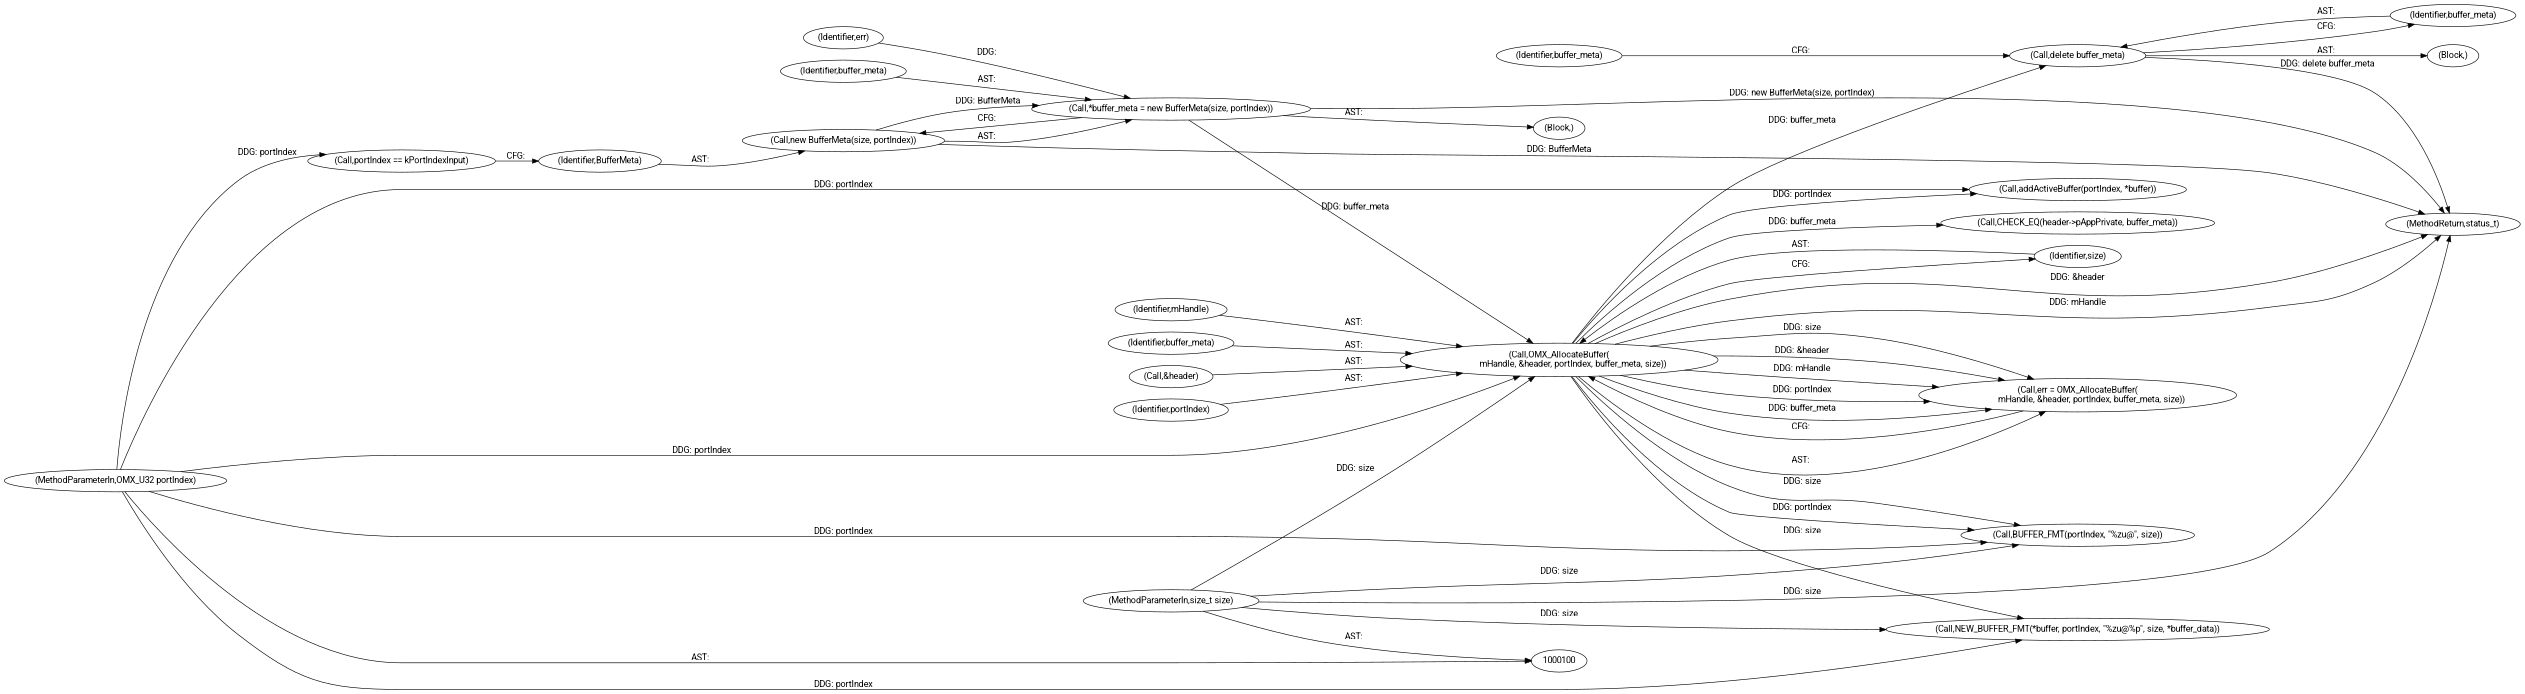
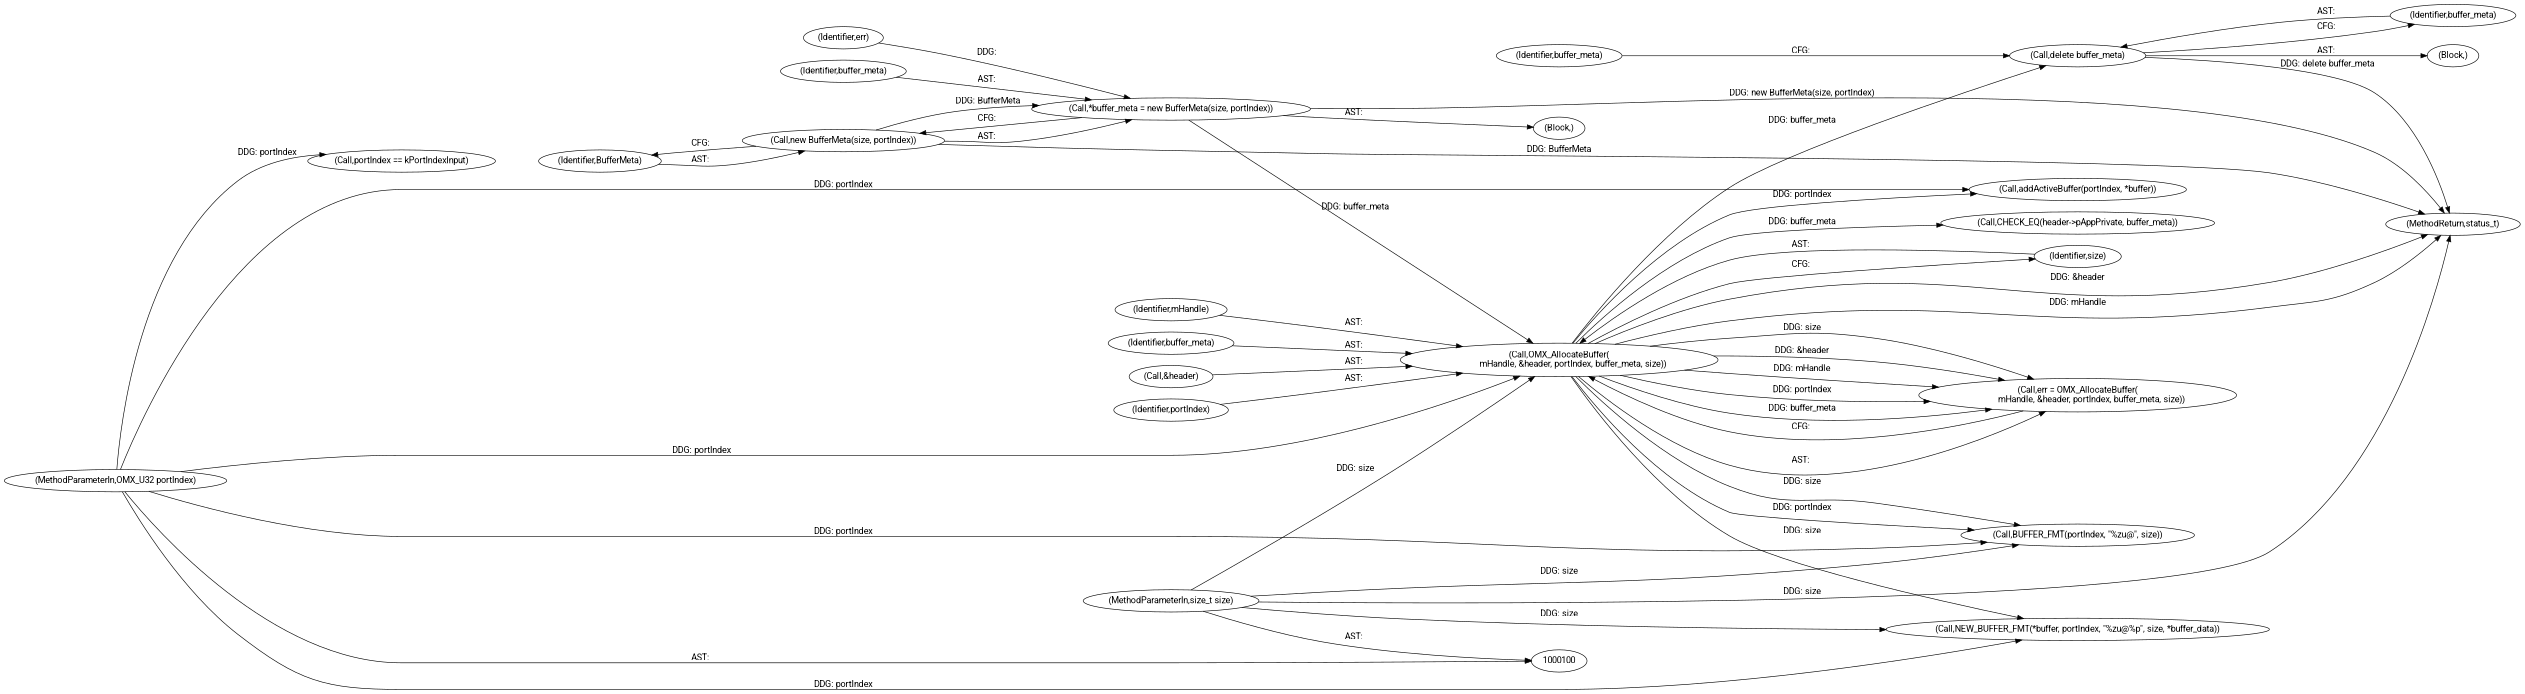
edge "(Call,portIndex == kPortIndexInput)" -> "(Identifier,BufferMeta)": now "(Call,new BufferMeta(size, portIndex))" -> "(Identifier,BufferMeta)"
